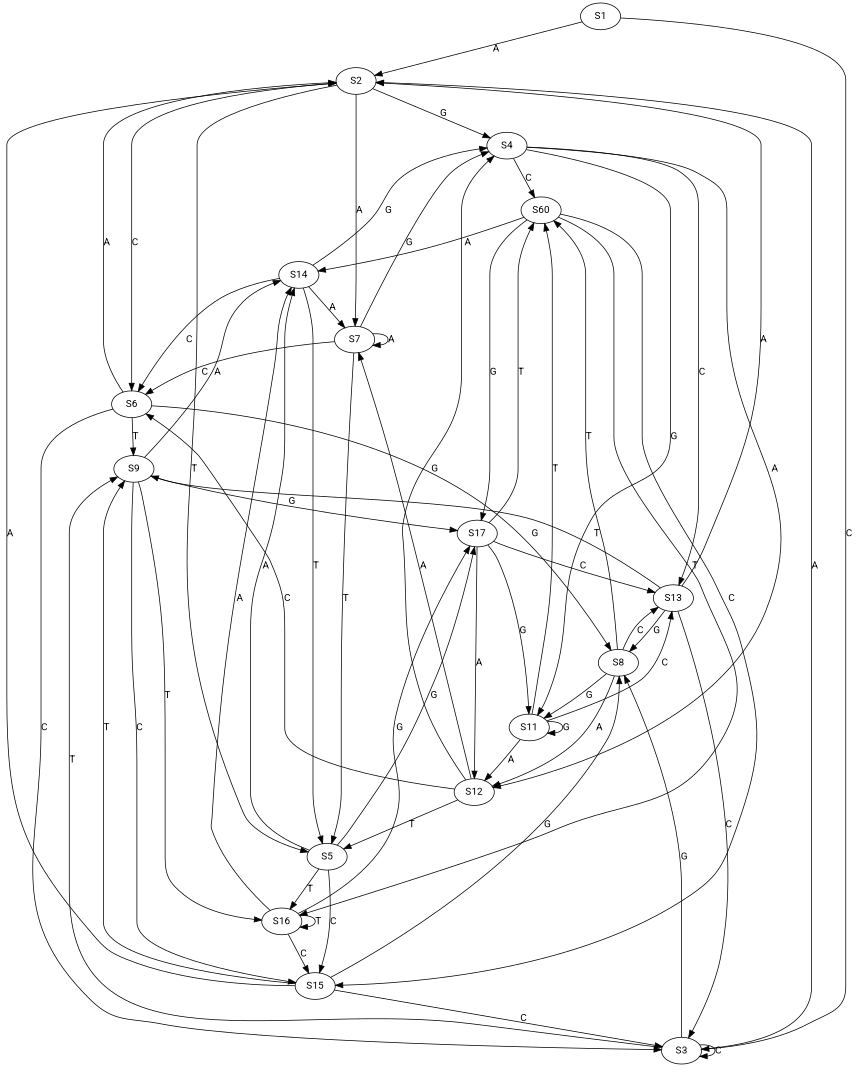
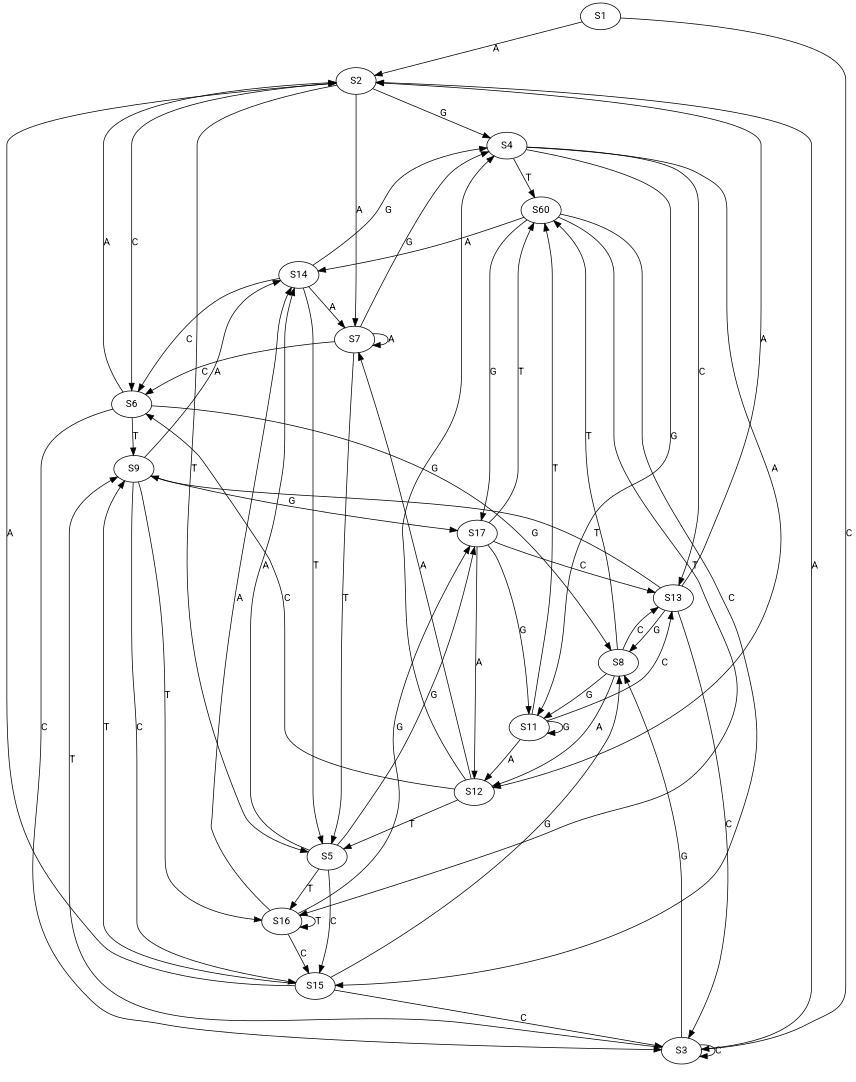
edge "S4" -> "S60": label "C" -> "T"
